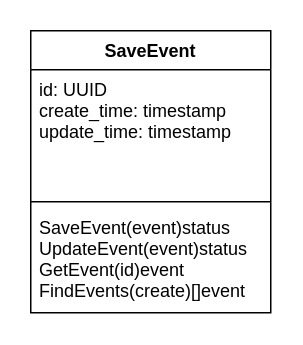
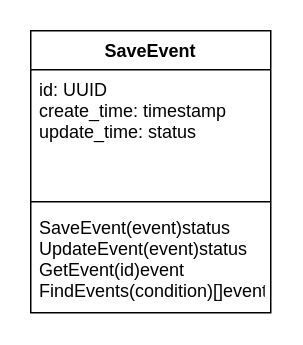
node "id: UUID create_time: timestamp update_time: timestamp": label "id: UUID create_time: timestamp update_time: timestamp" -> "id: UUID create_time: timestamp update_time: status"
node "SaveEvent(event)status UpdateEvent(event)status GetEvent(id)event FindEvents(create)[]event": label "SaveEvent(event)status UpdateEvent(event)status GetEvent(id)event FindEvents(create)[]event" -> "SaveEvent(event)status UpdateEvent(event)status GetEvent(id)event FindEvents(condition)[]event"
